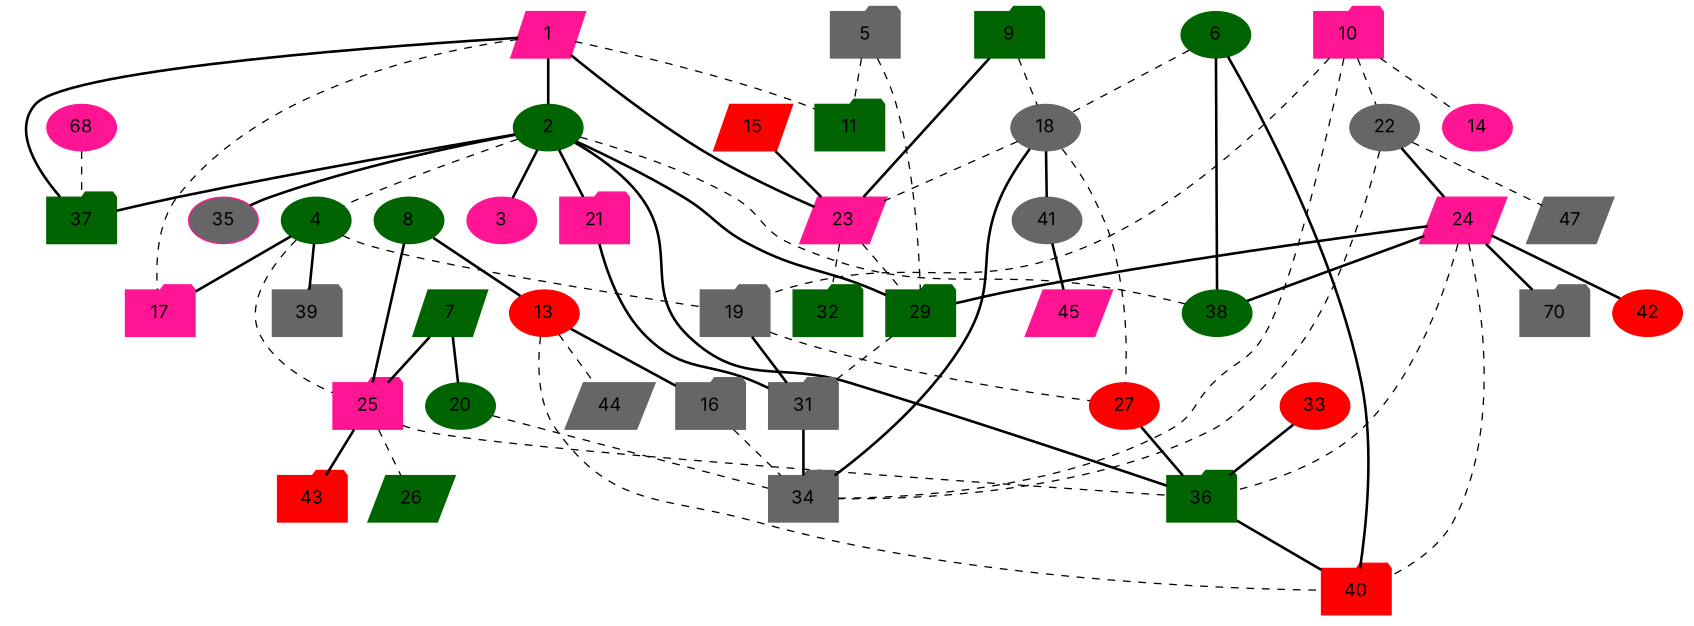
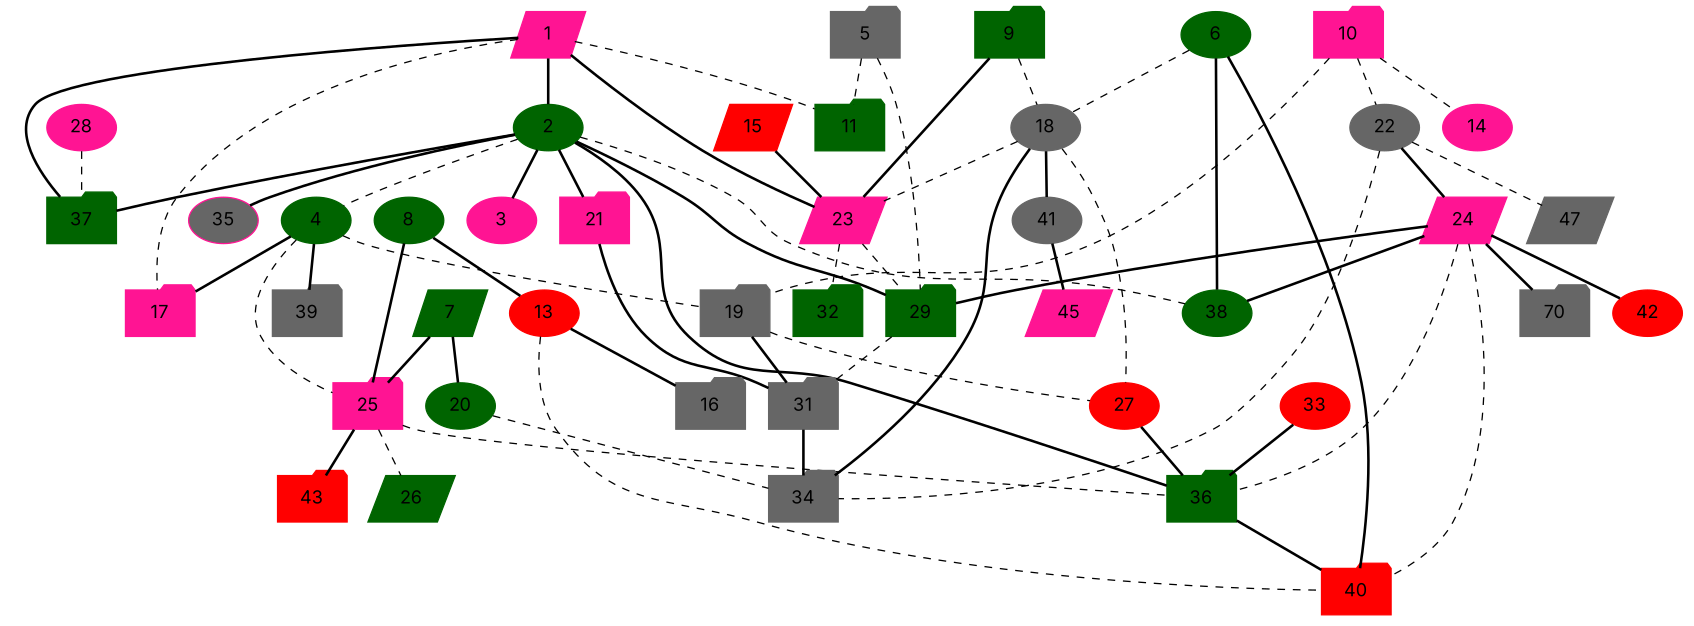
node "68": label "68" -> "28"
edge "10" -- "34": removed
node "44": removed
edge "16" -- "34": removed
